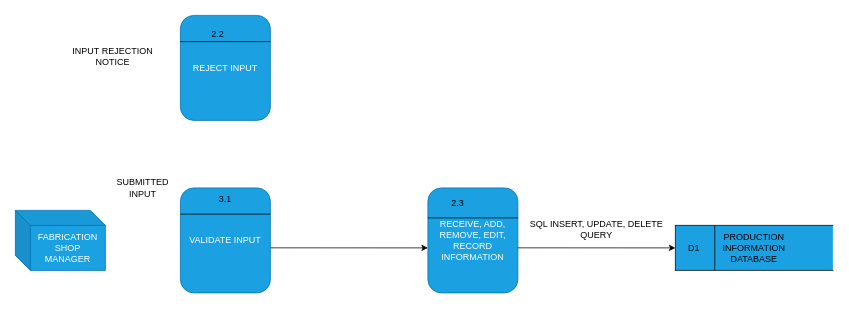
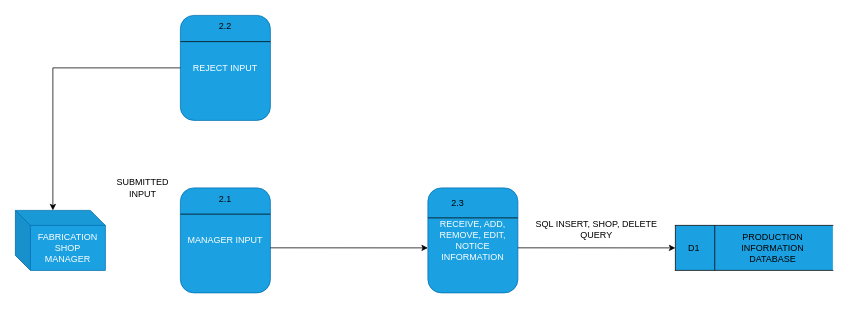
node "2.2": moved (218, 34) -> (225, 27)
node "INPUT REJECTION NOTICE": removed
node "3.1": label "3.1" -> "2.1"
edge "REJECT INPUT" -> "FABRICATION SHOP MANAGER": added
node "SQL INSERT, UPDATE, DELETE QUERY": label "SQL INSERT, UPDATE, DELETE QUERY" -> "SQL INSERT, SHOP, DELETE QUERY"
node "VALIDATE INPUT": label "VALIDATE INPUT" -> "MANAGER INPUT"
node "RECEIVE, ADD, REMOVE, EDIT, RECORD INFORMATION": label "RECEIVE, ADD, REMOVE, EDIT, RECORD INFORMATION" -> "RECEIVE, ADD, REMOVE, EDIT, NOTICE INFORMATION"
node "PRODUCTION INFORMATION DATABASE": moved (754, 248) -> (773, 248)
